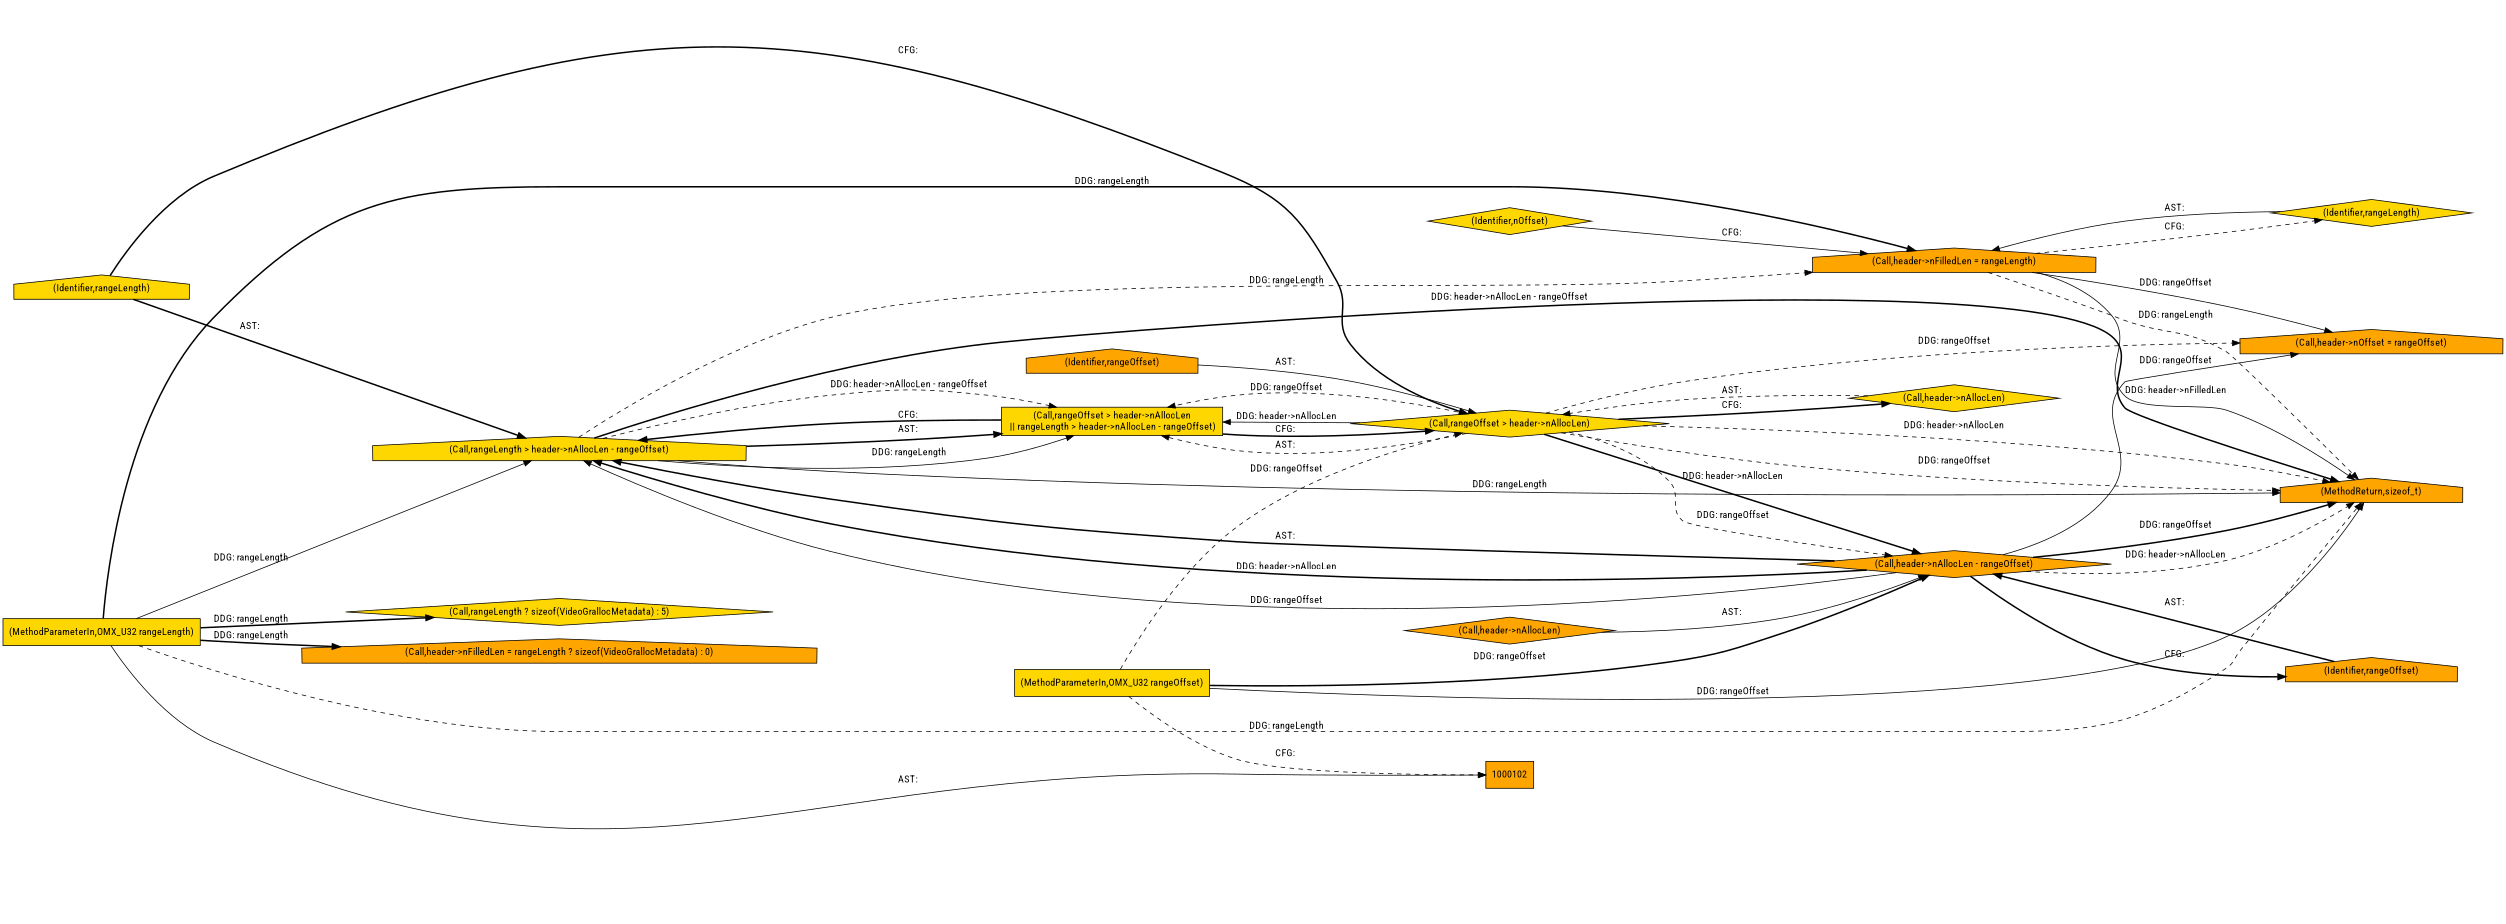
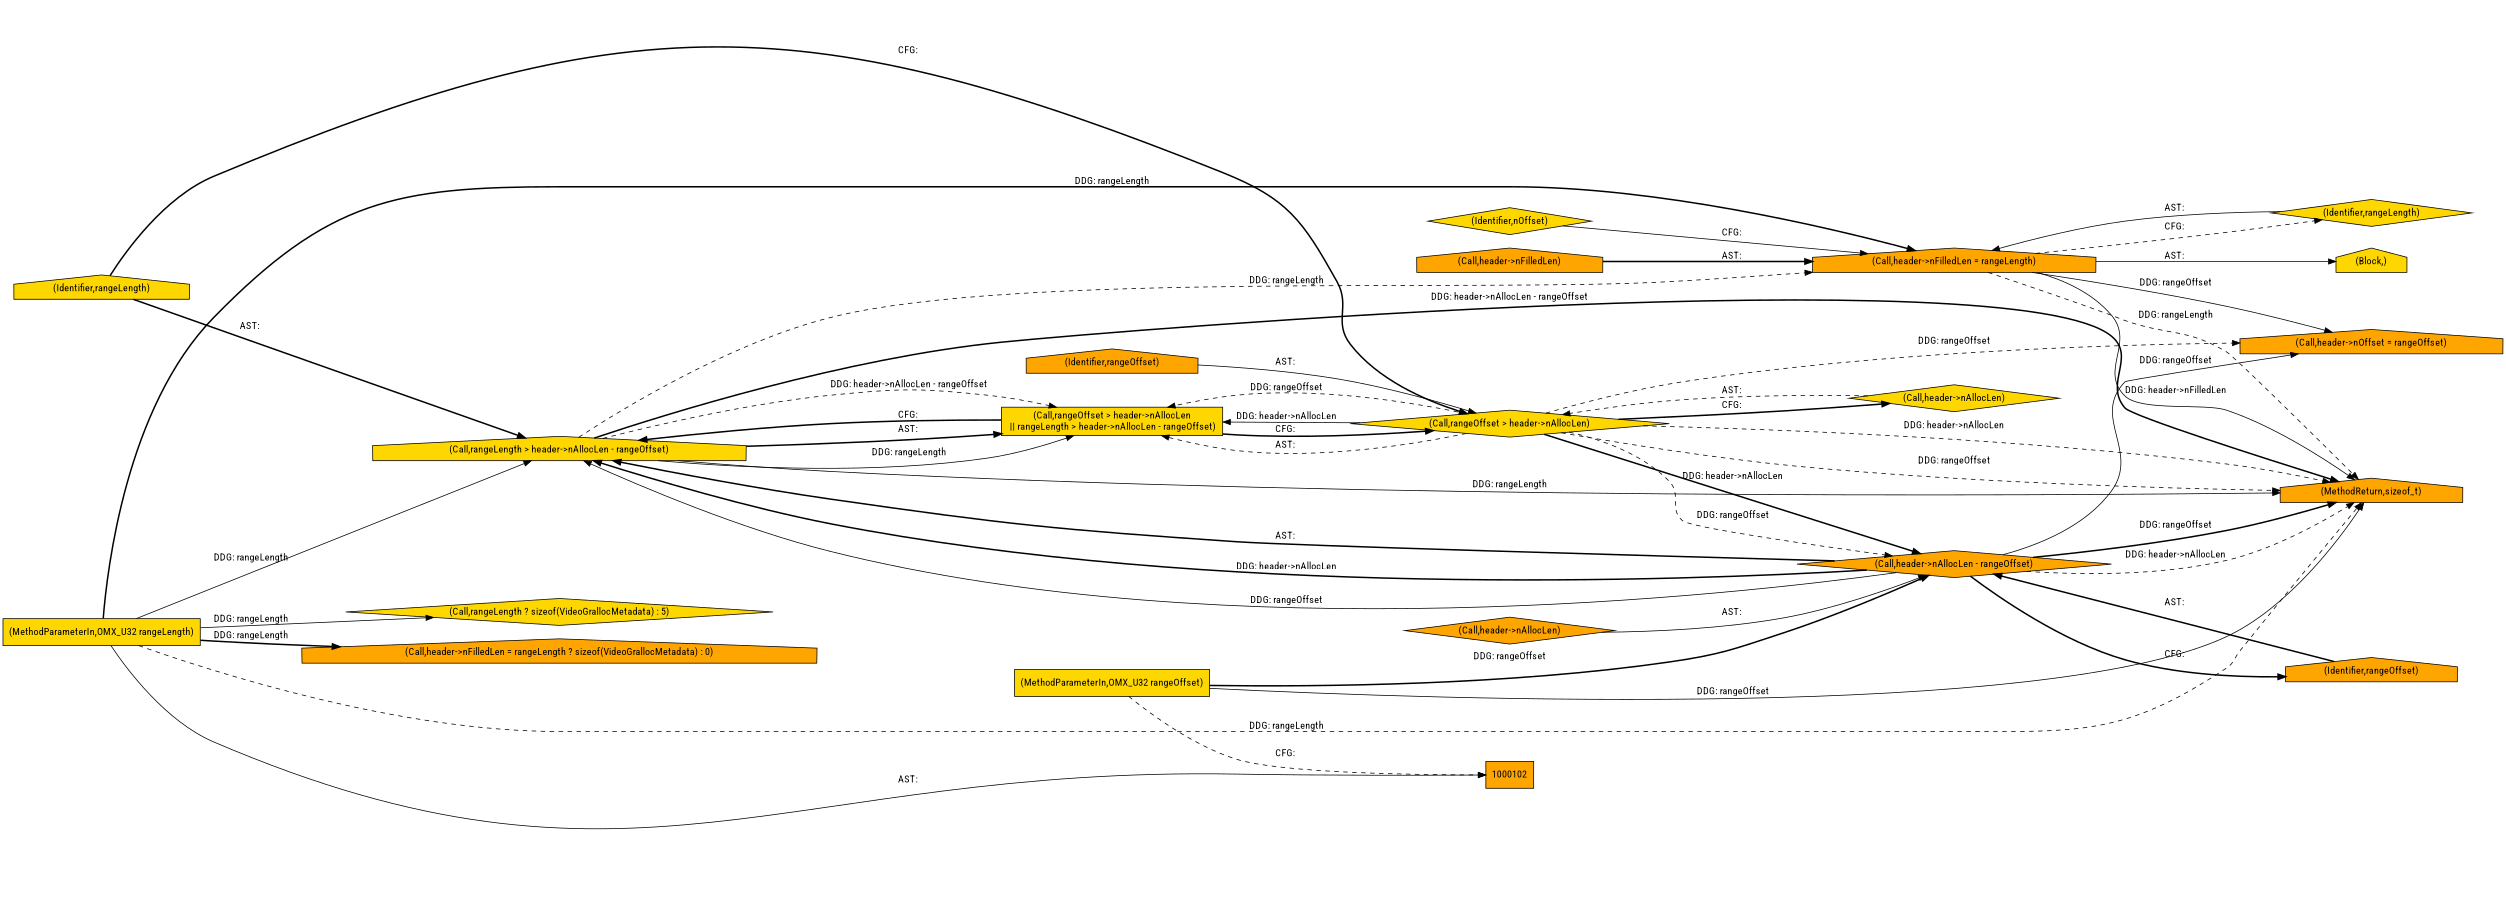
node "(Call,header->nFilledLen)": added
node "(Block,)": added
edge "(MethodParameterIn,OMX_U32 rangeOffset)" -> "(Call,rangeOffset > header->nAllocLen)": removed, label "DDG: rangeOffset"
edge "(MethodParameterIn,OMX_U32 rangeLength)" -> "(Call,rangeLength ? sizeof(VideoGrallocMetadata) : 5)": style bold -> solid
